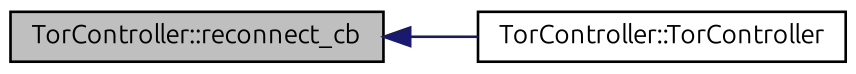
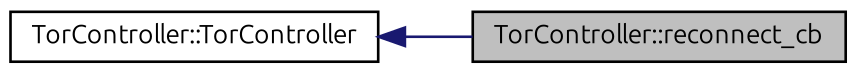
edge "TorController::TorController" -> "TorController::reconnect_cb": reversed
